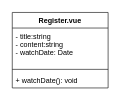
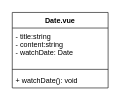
node "Register.vue": label "Register.vue" -> "Date.vue"
